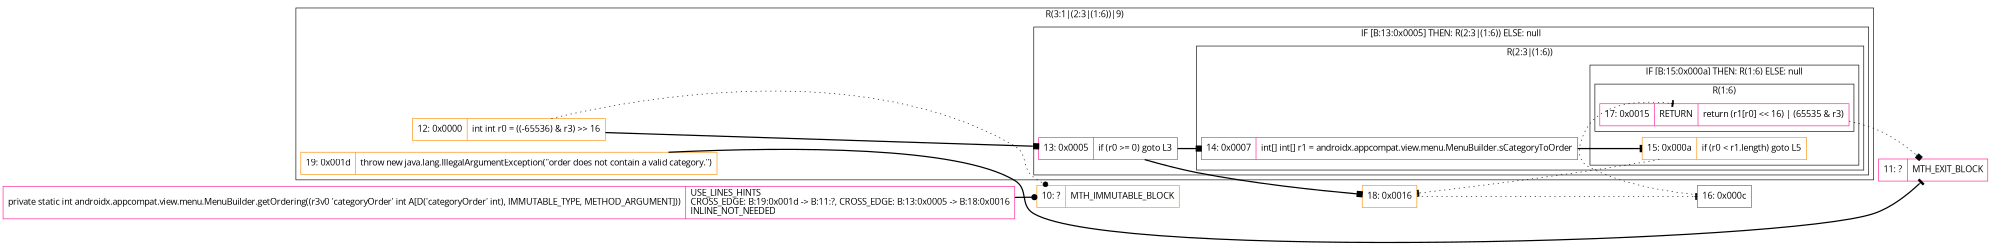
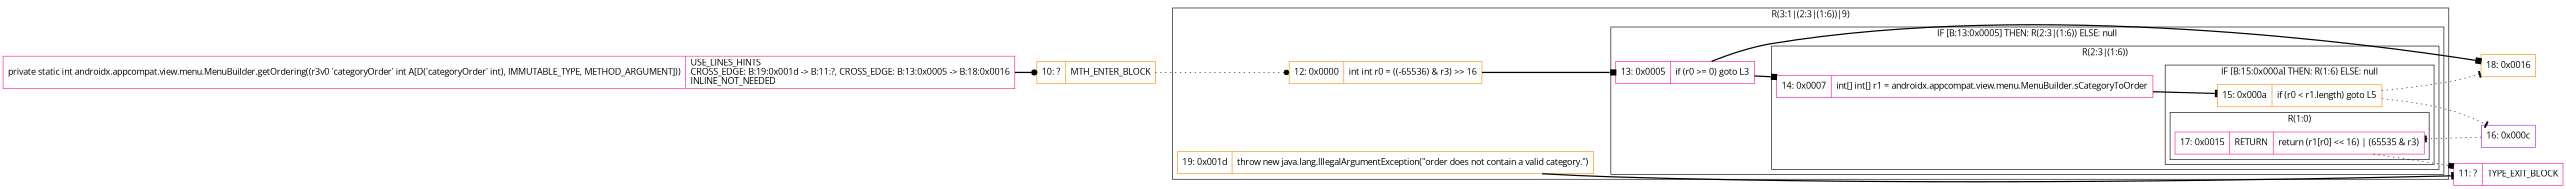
cluster "R(1:6)": label "R(1:6)" -> "R(1:0)"
edge "12: 0x0000" -> "10: ?": reversed
node "11: ?": text "MTH_EXIT_BLOCK" -> "TYPE_EXIT_BLOCK"
node "10: ?": text "MTH_IMMUTABLE_BLOCK" -> "MTH_ENTER_BLOCK"
edge "18: 0x0016" -> "16: 0x000c": now "15: 0x000a" -> "16: 0x000c"
